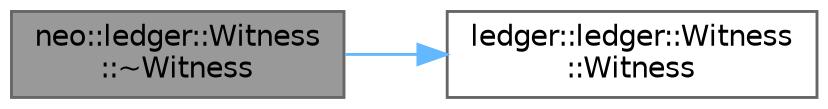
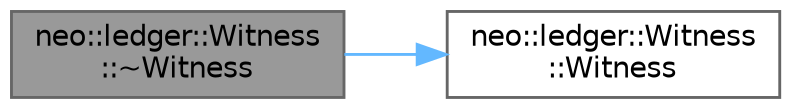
node "ledger::ledger::Witness ::Witness": label "ledger::ledger::Witness ::Witness" -> "neo::ledger::Witness ::Witness"
